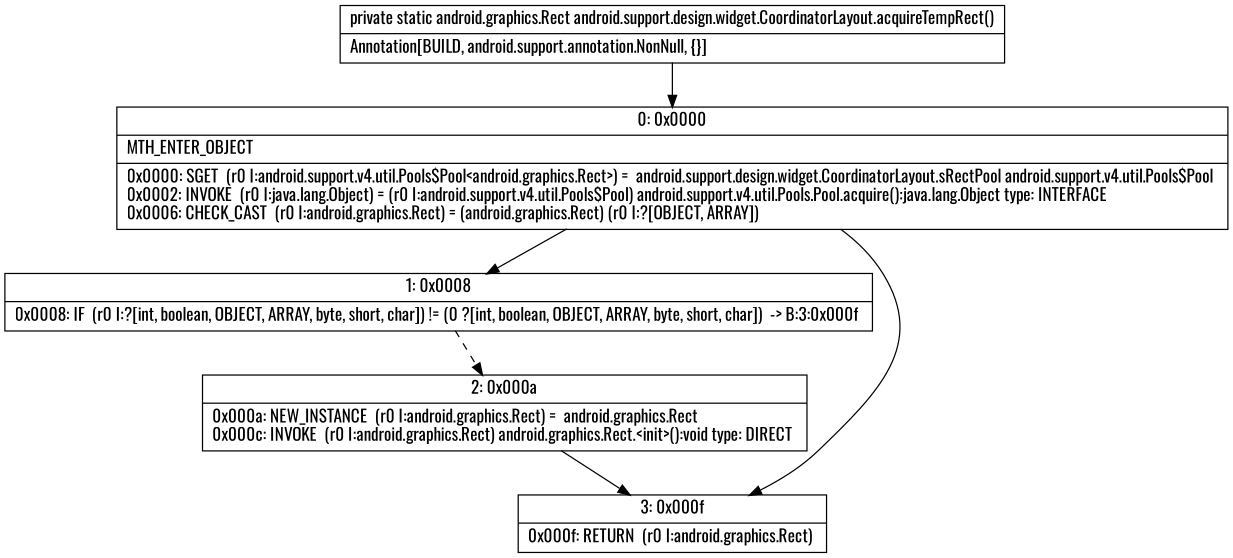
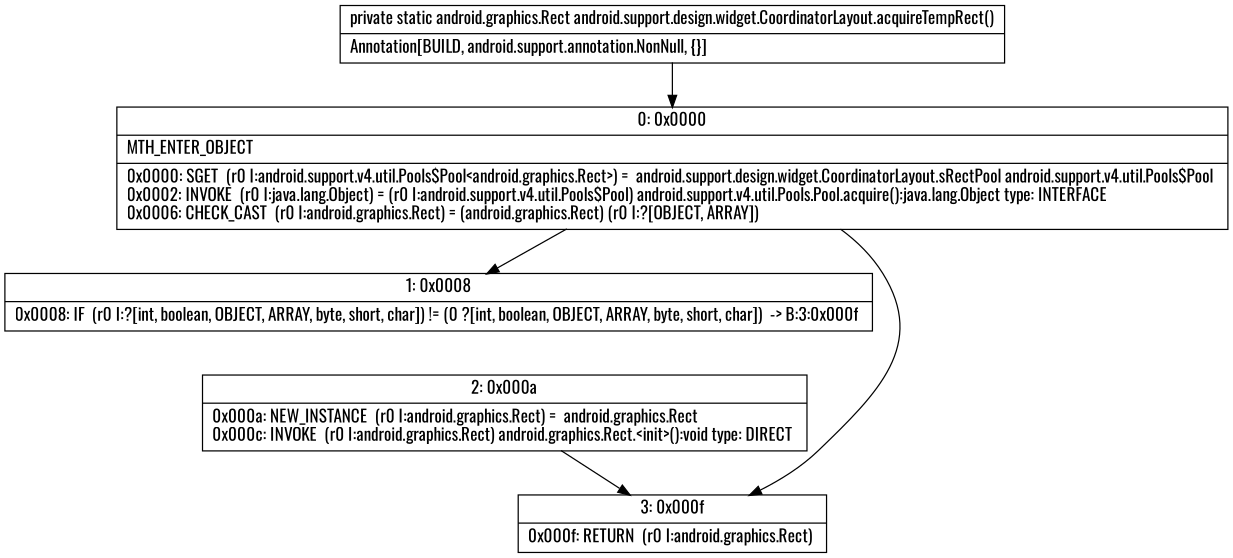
edge "1: 0x0008" -> "2: 0x000a": removed
